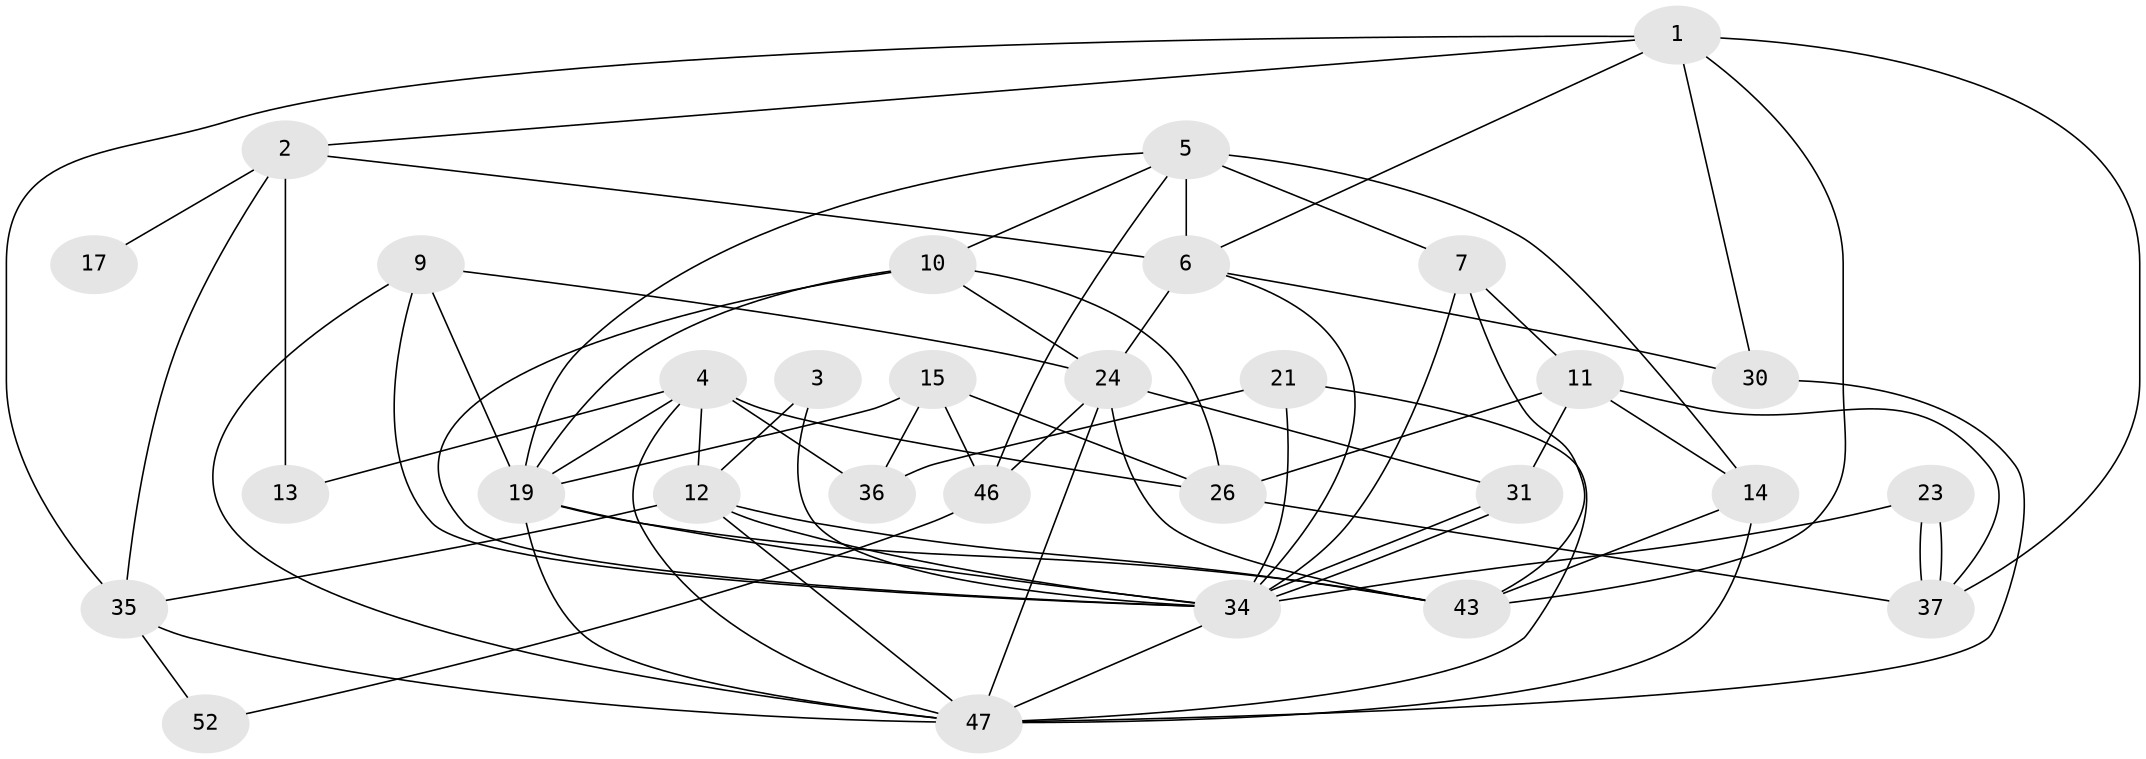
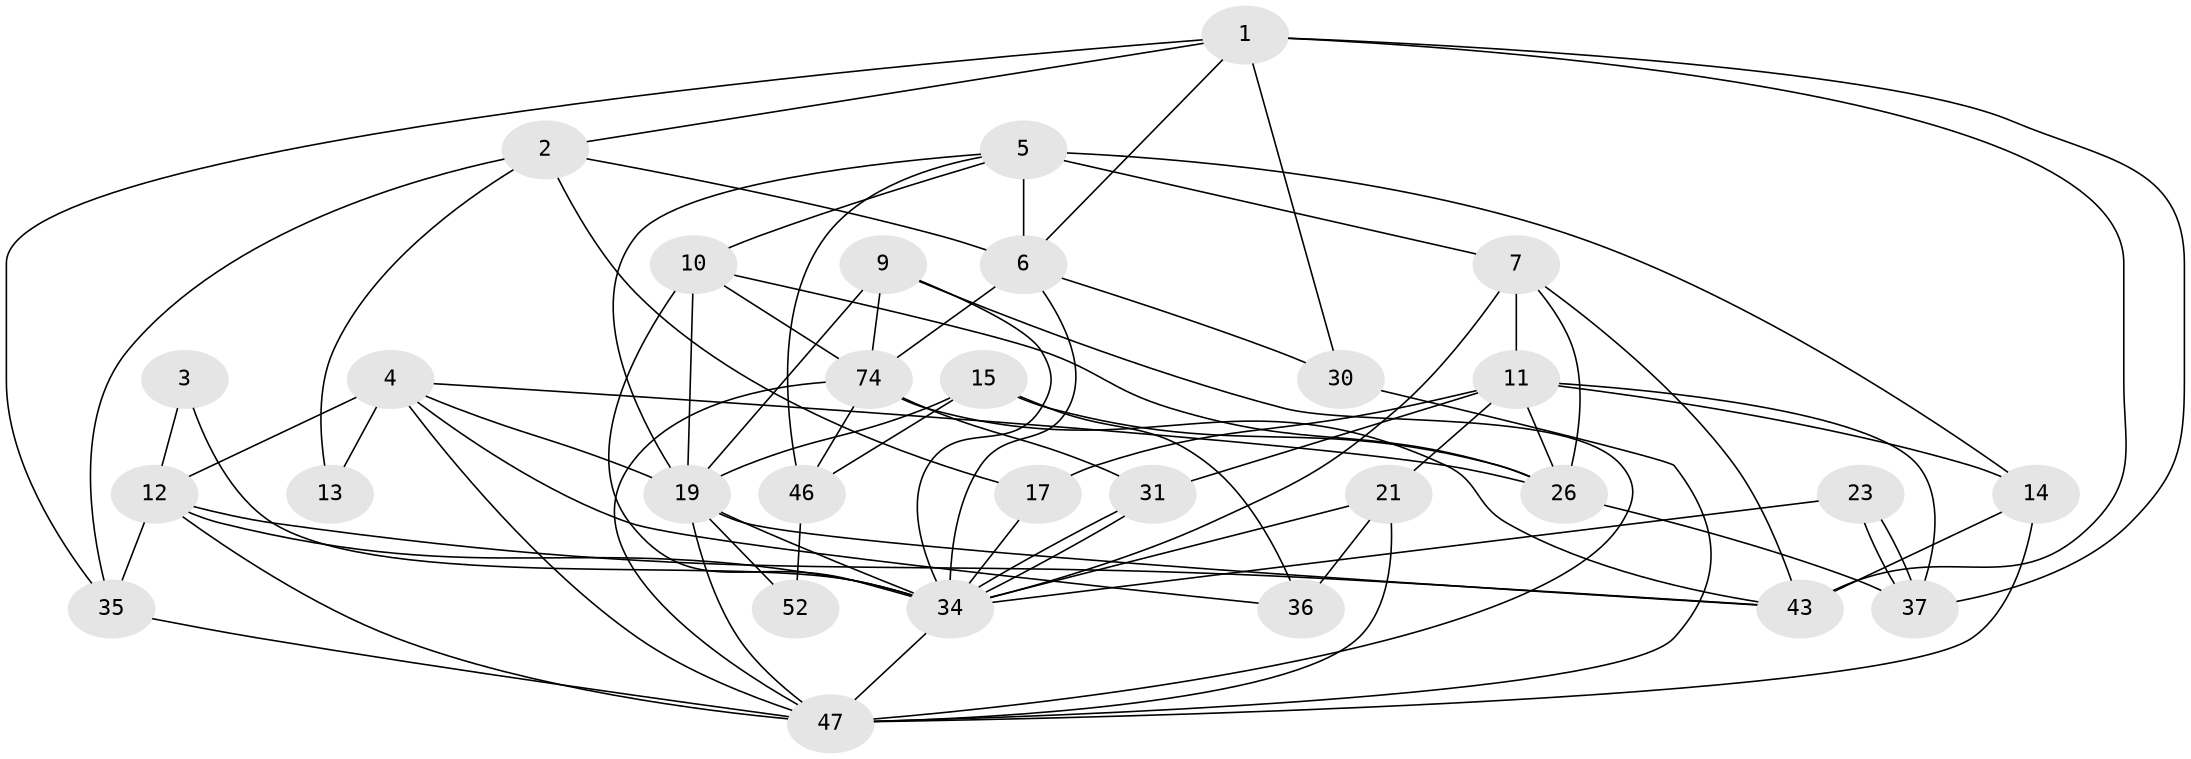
edge "7" -- "26": added
node "24": label "24" -> "74"
edge "11" -- "17": added
edge "11" -- "21": added
edge "17" -- "34": added
edge "35" -- "52": now "19" -- "52"
